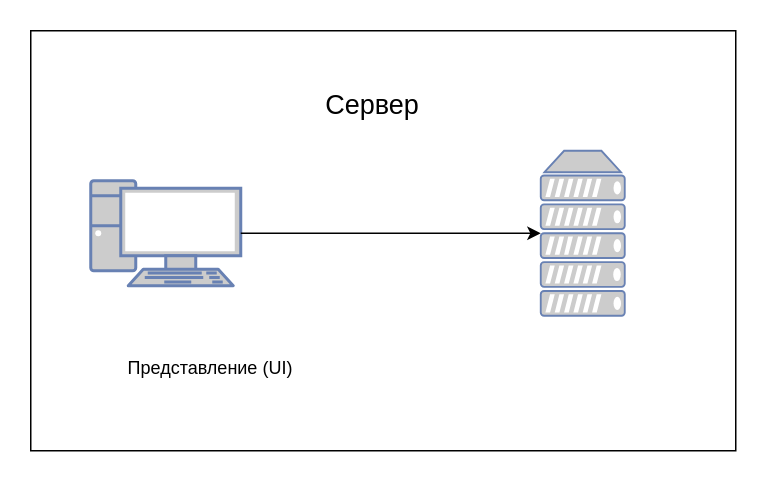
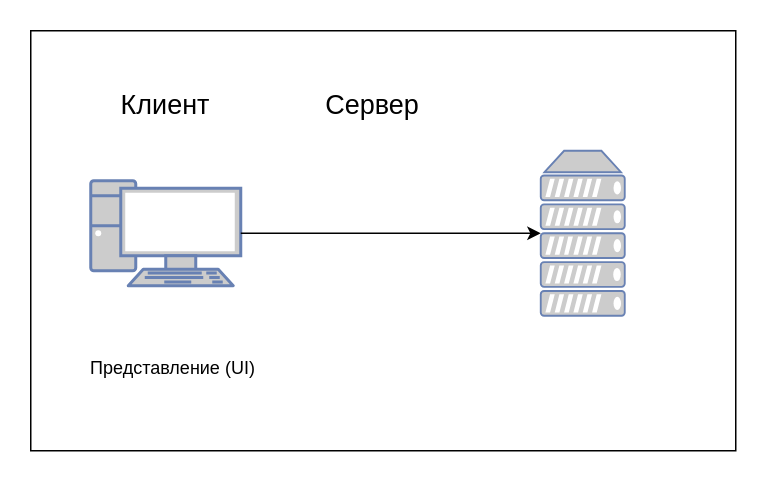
node "Клиент": added
node "Представление (UI)": moved (211, 368) -> (173, 368)
